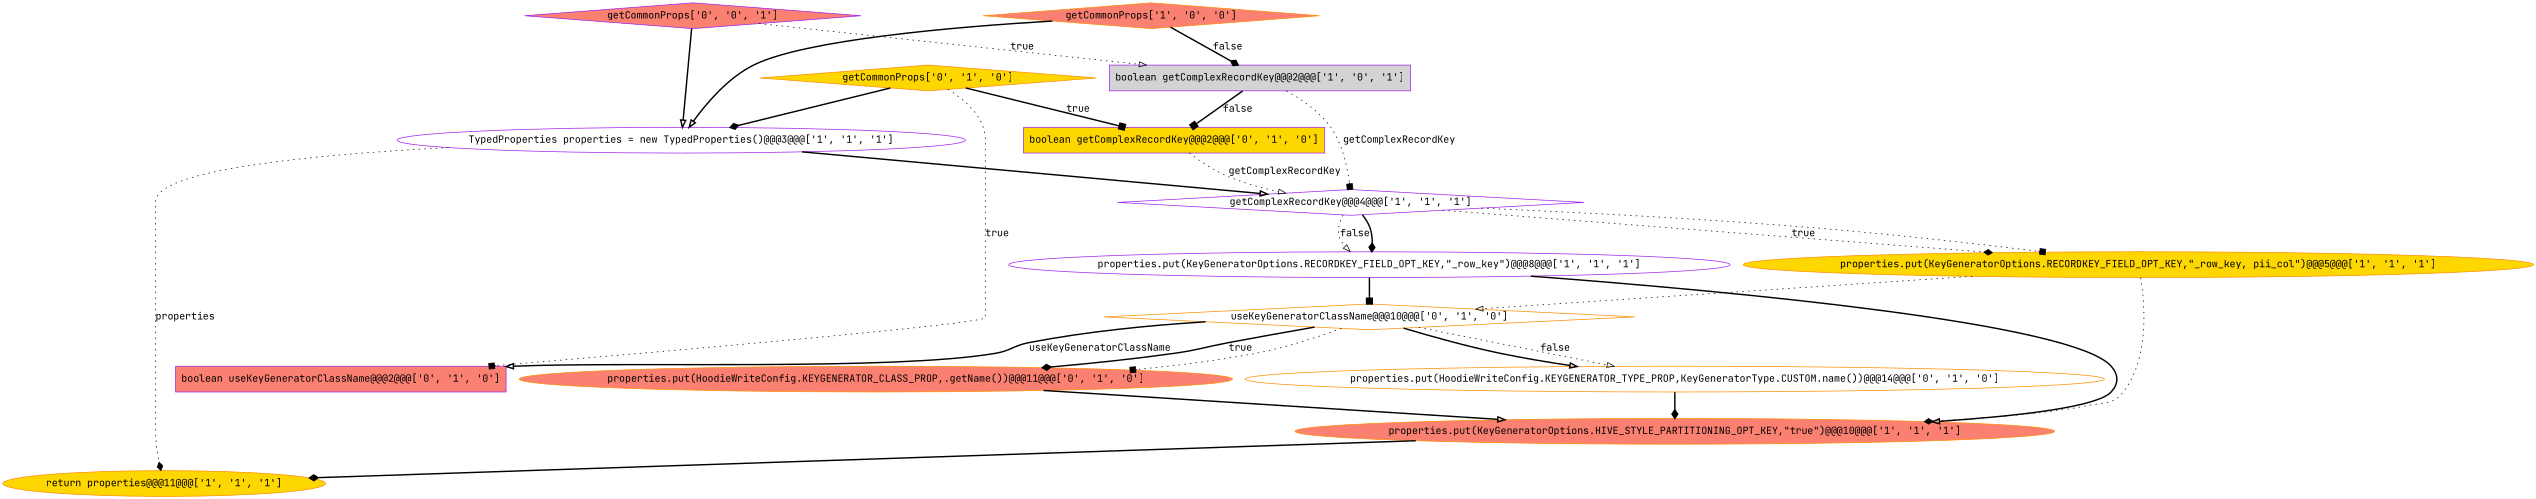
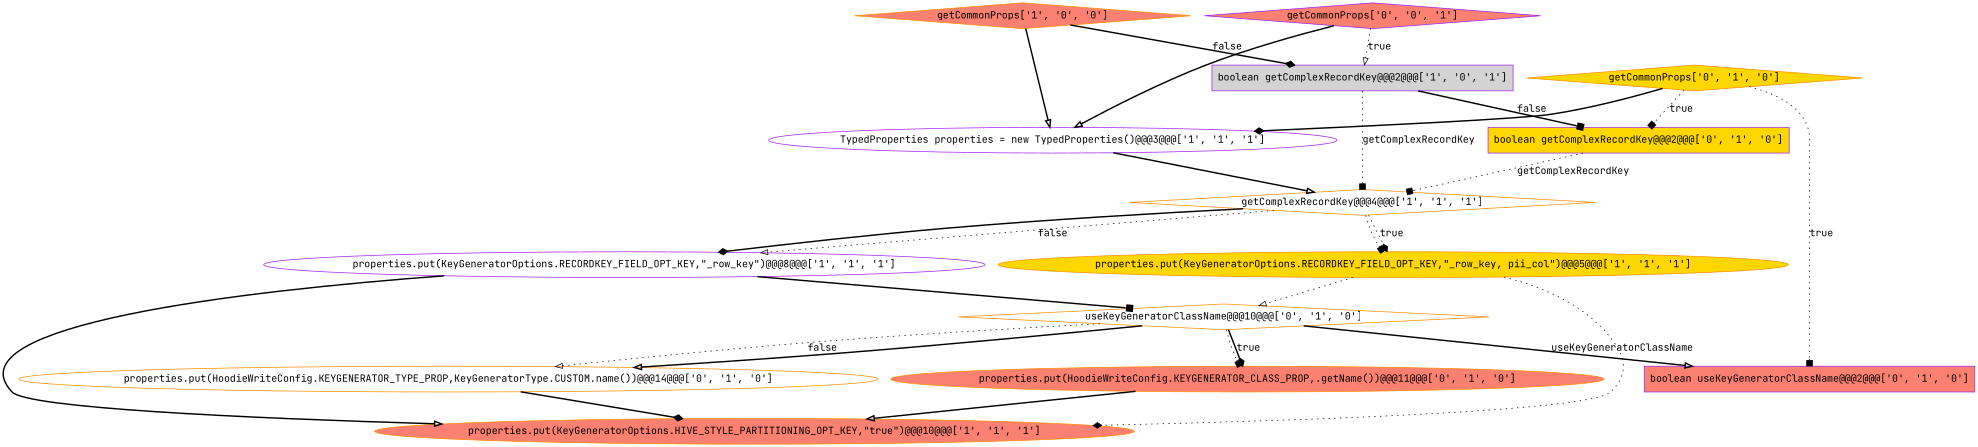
edge "getCommonProps['0', '1', '0']" -> "boolean getComplexRecordKey@@@2@@@['0', '1', '0']": style bold -> dotted
edge "boolean getComplexRecordKey@@@2@@@['0', '1', '0']" -> "getComplexRecordKey@@@4@@@['1', '1', '1']": arrowhead onormal -> box
node "getComplexRecordKey@@@4@@@['1', '1', '1']": color purple -> darkorange
node "return properties@@@11@@@['1', '1', '1']": removed
